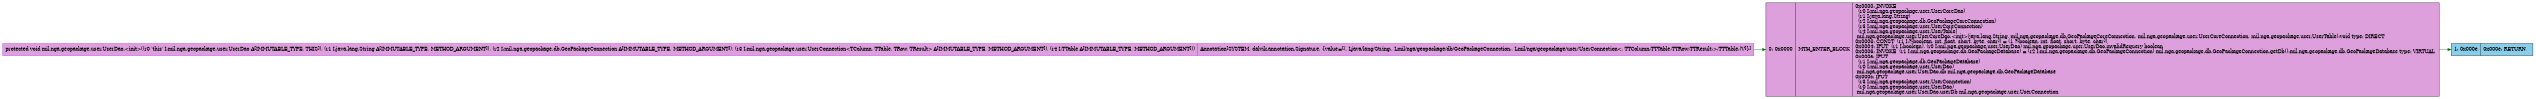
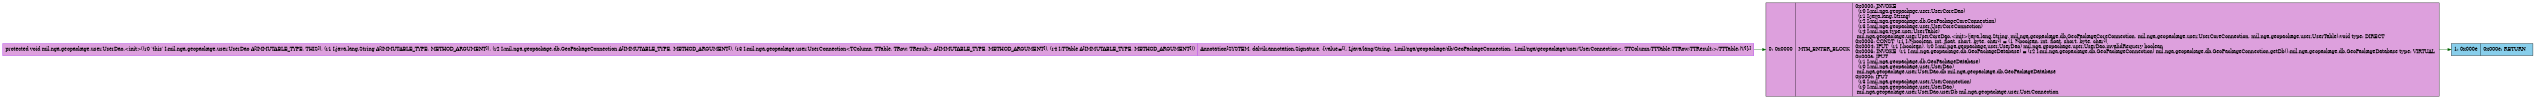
node "0: 0x0000": text "(r4 I:mil.nga.geopackage.user.UserTable)" -> "(r4 I:mil.nga.type.user.UserTable)"
